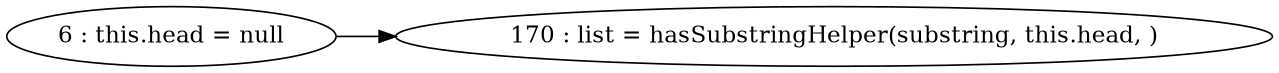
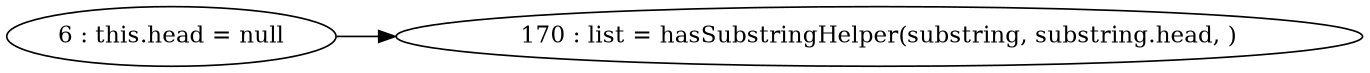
node "170 : list = hasSubstringHelper(substring, this.head, )": label "170 : list = hasSubstringHelper(substring, this.head, )" -> "170 : list = hasSubstringHelper(substring, substring.head, )"
